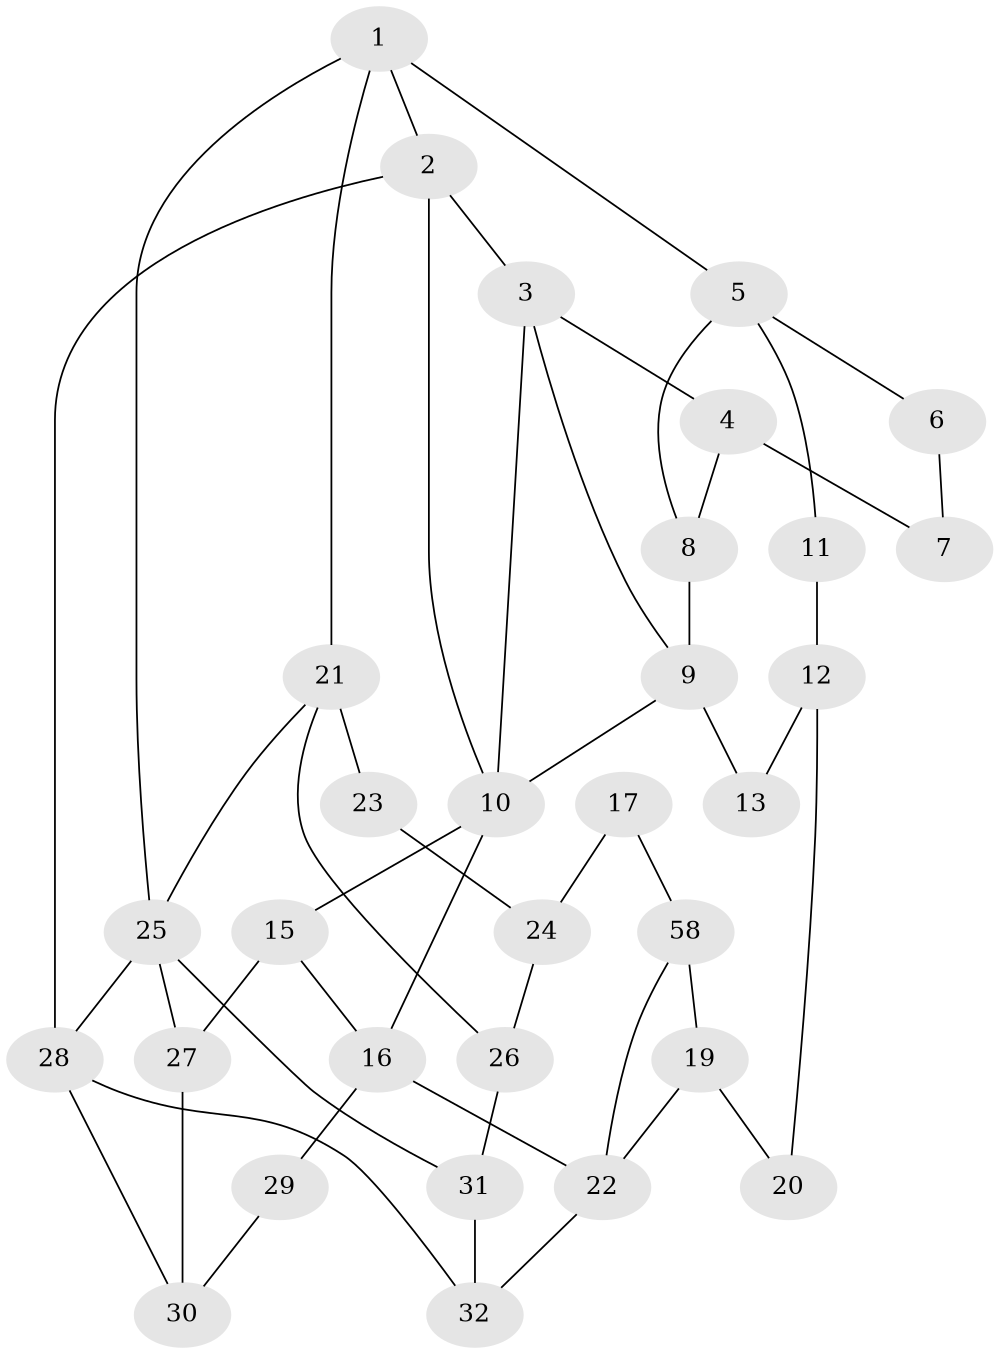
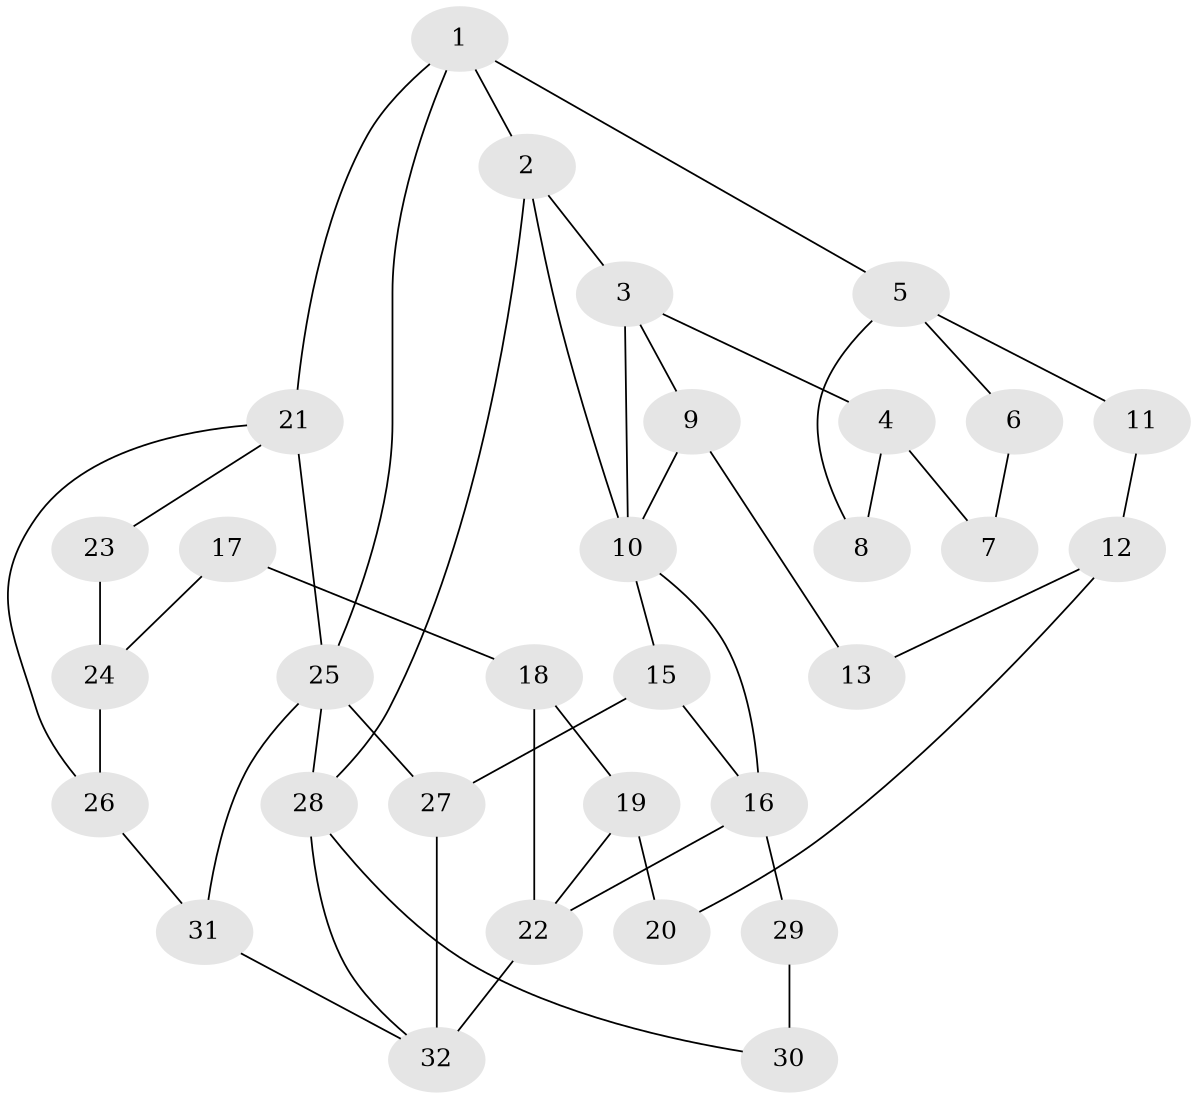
edge "8" -- "9": removed
node "58": label "58" -> "18"
edge "27" -- "30": now "27" -- "32"
